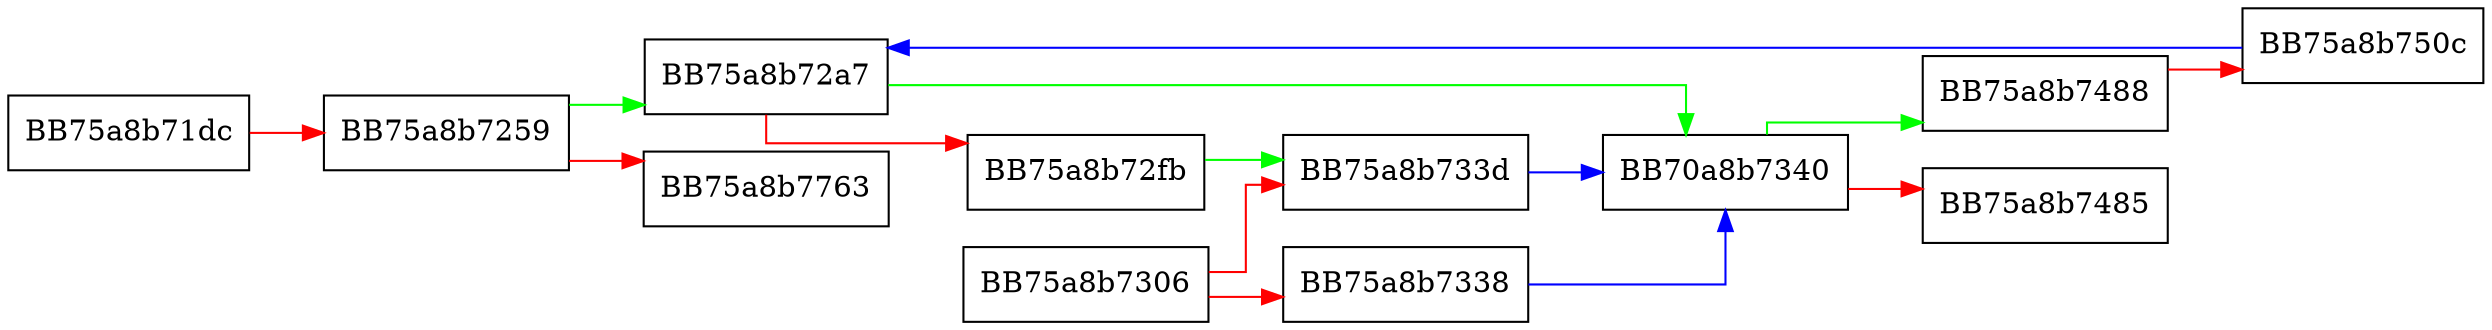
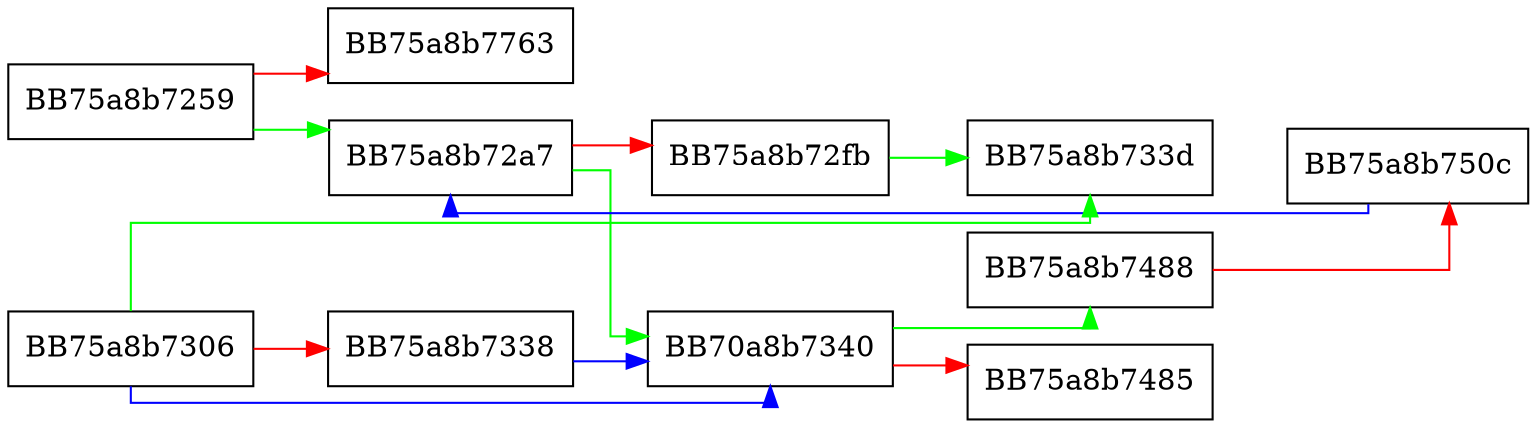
node "BB75a8b71dc": removed
edge "BB75a8b733d" -> "BB70a8b7340": now "BB75a8b7306" -> "BB70a8b7340"
edge "BB75a8b7306" -> "BB75a8b733d": color red -> green
